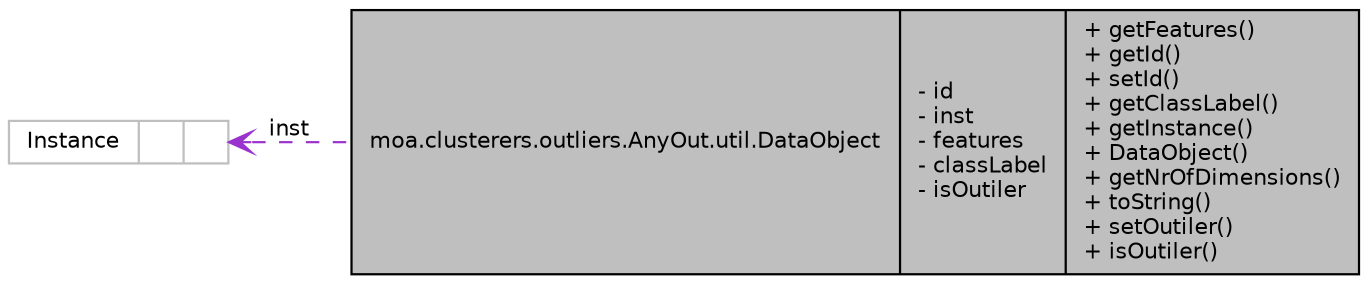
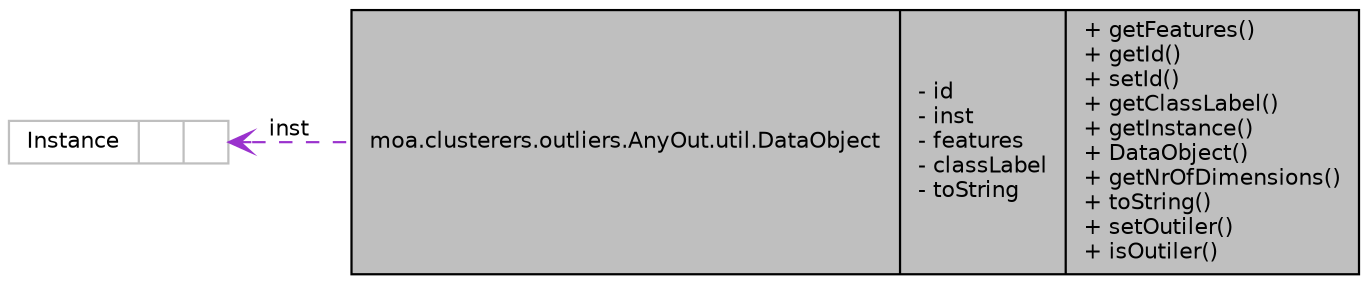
node "moa.clusterers.outliers.AnyOut.util.DataObject": text "- isOutiler" -> "- toString"
